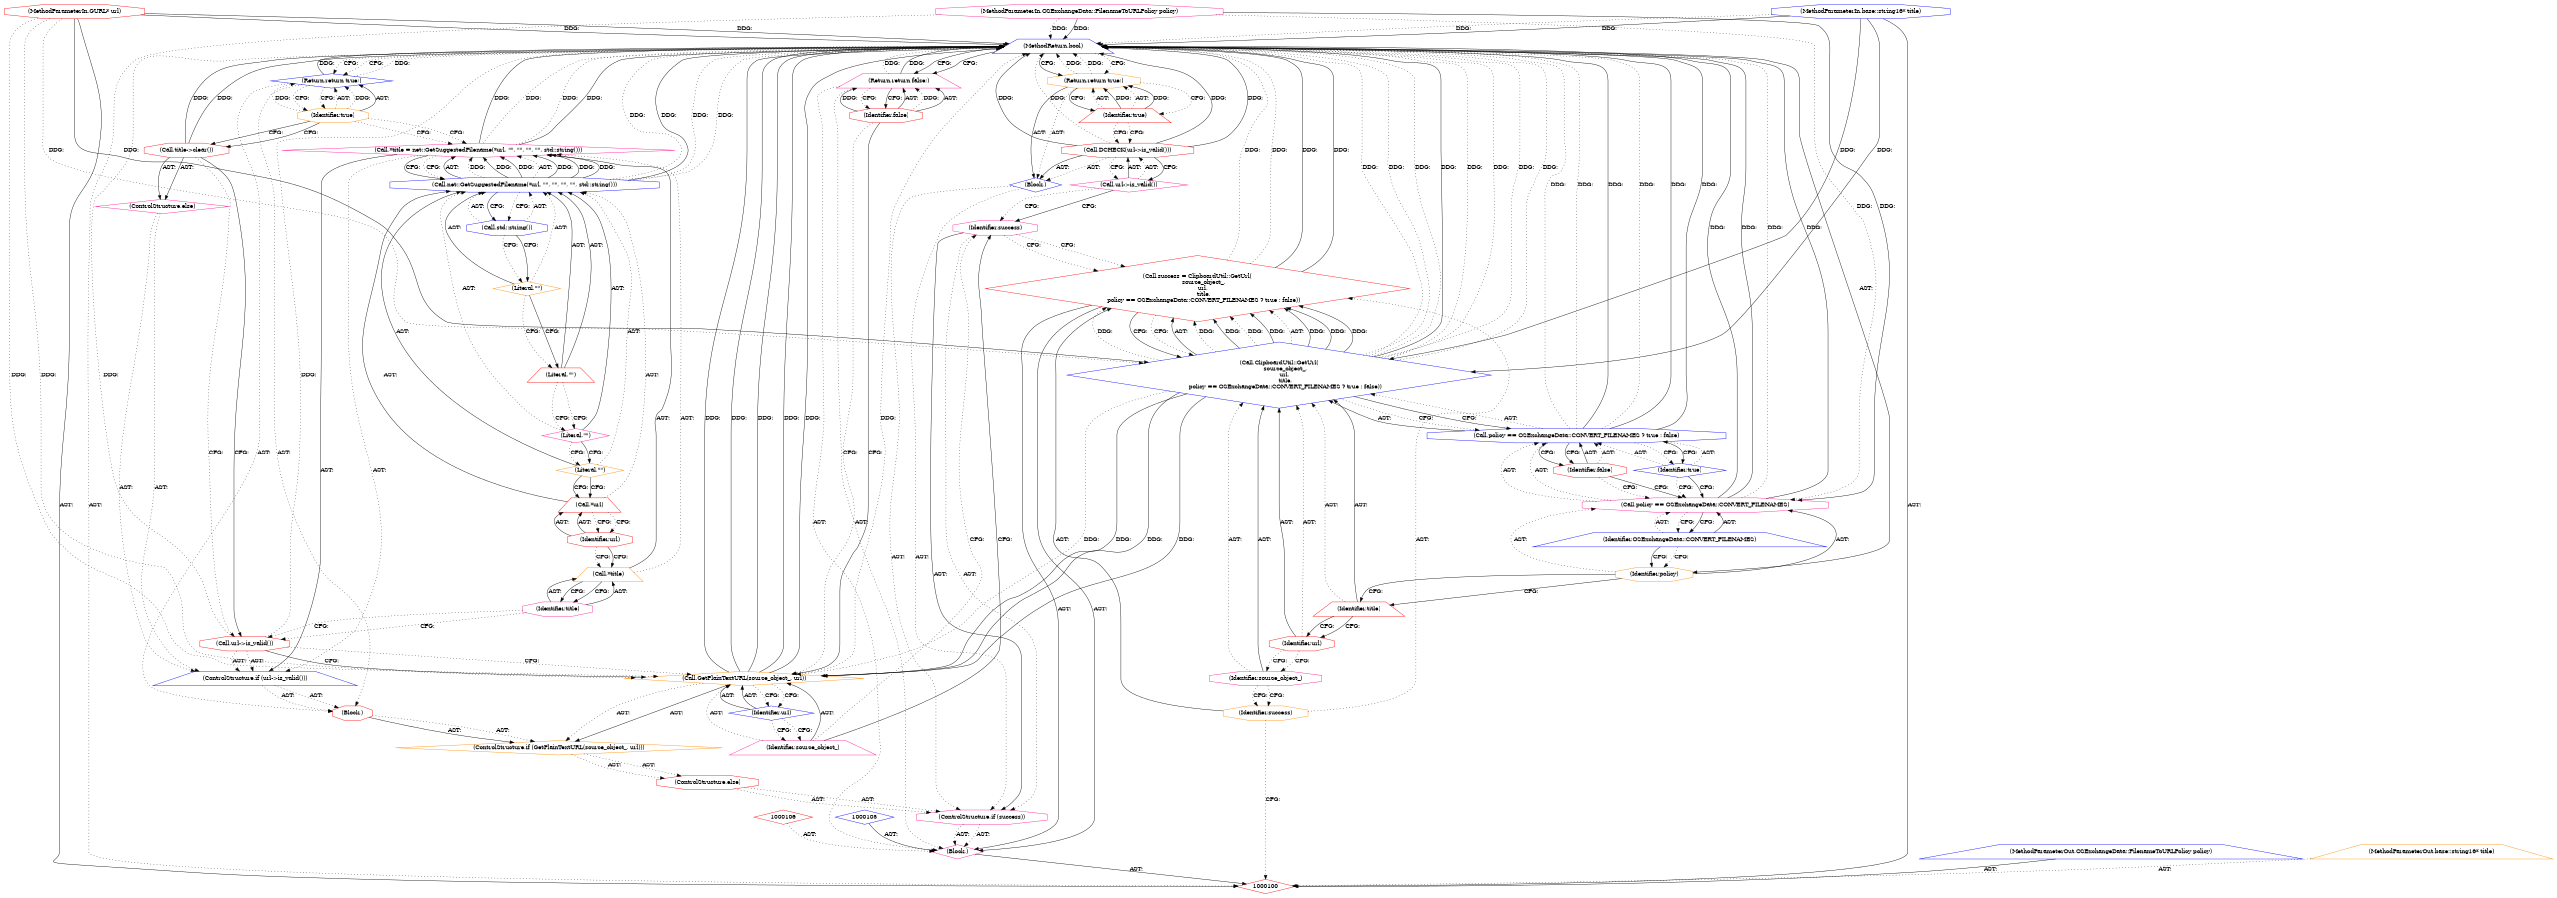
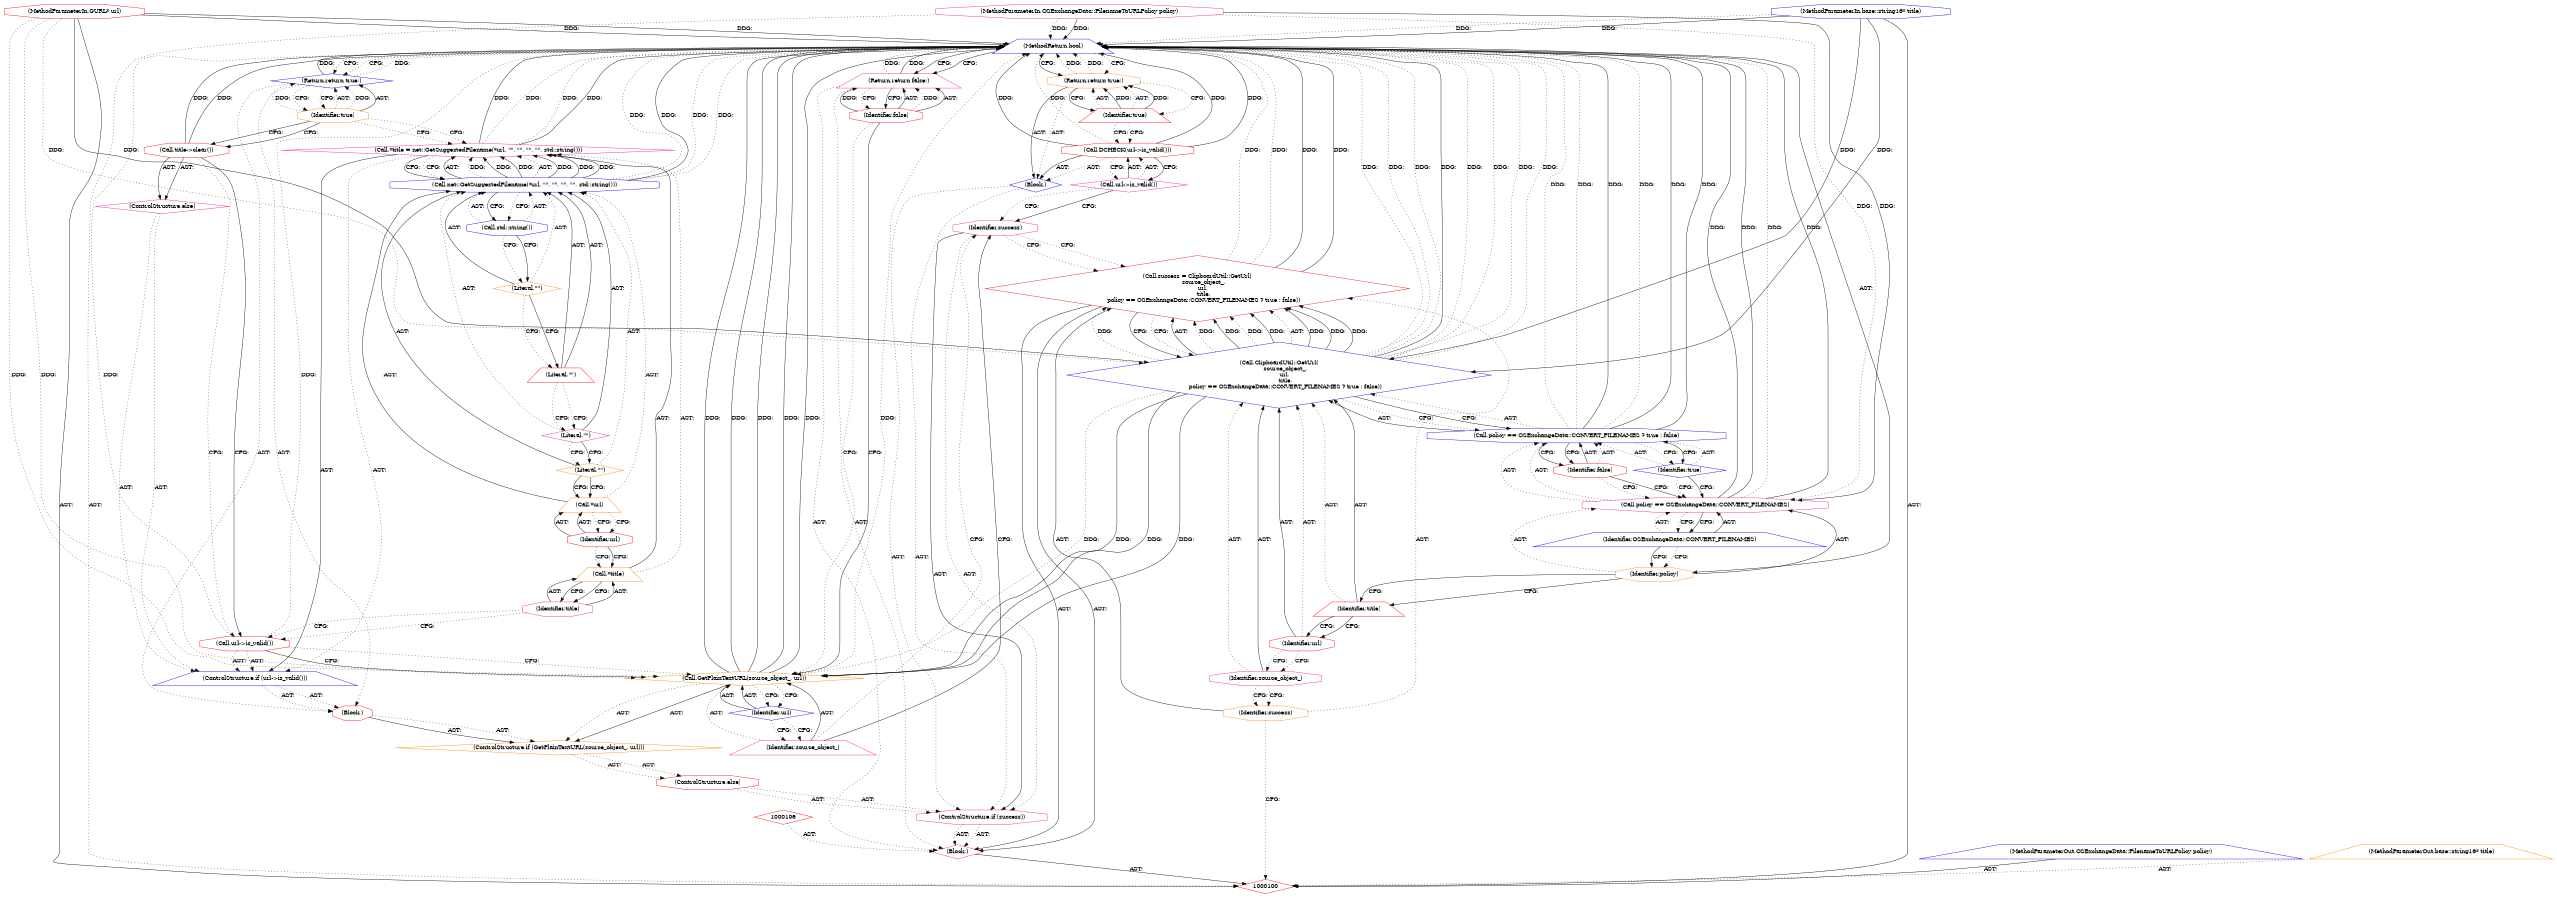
node "(Call,*url)": color red -> darkorange
node "1000105": removed
